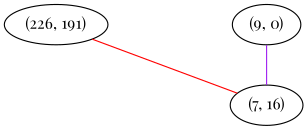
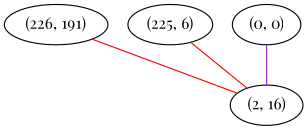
node "(225, 6)": added
node "(9, 0)": label "(9, 0)" -> "(0, 0)"
node "(7, 16)": label "(7, 16)" -> "(2, 16)"
